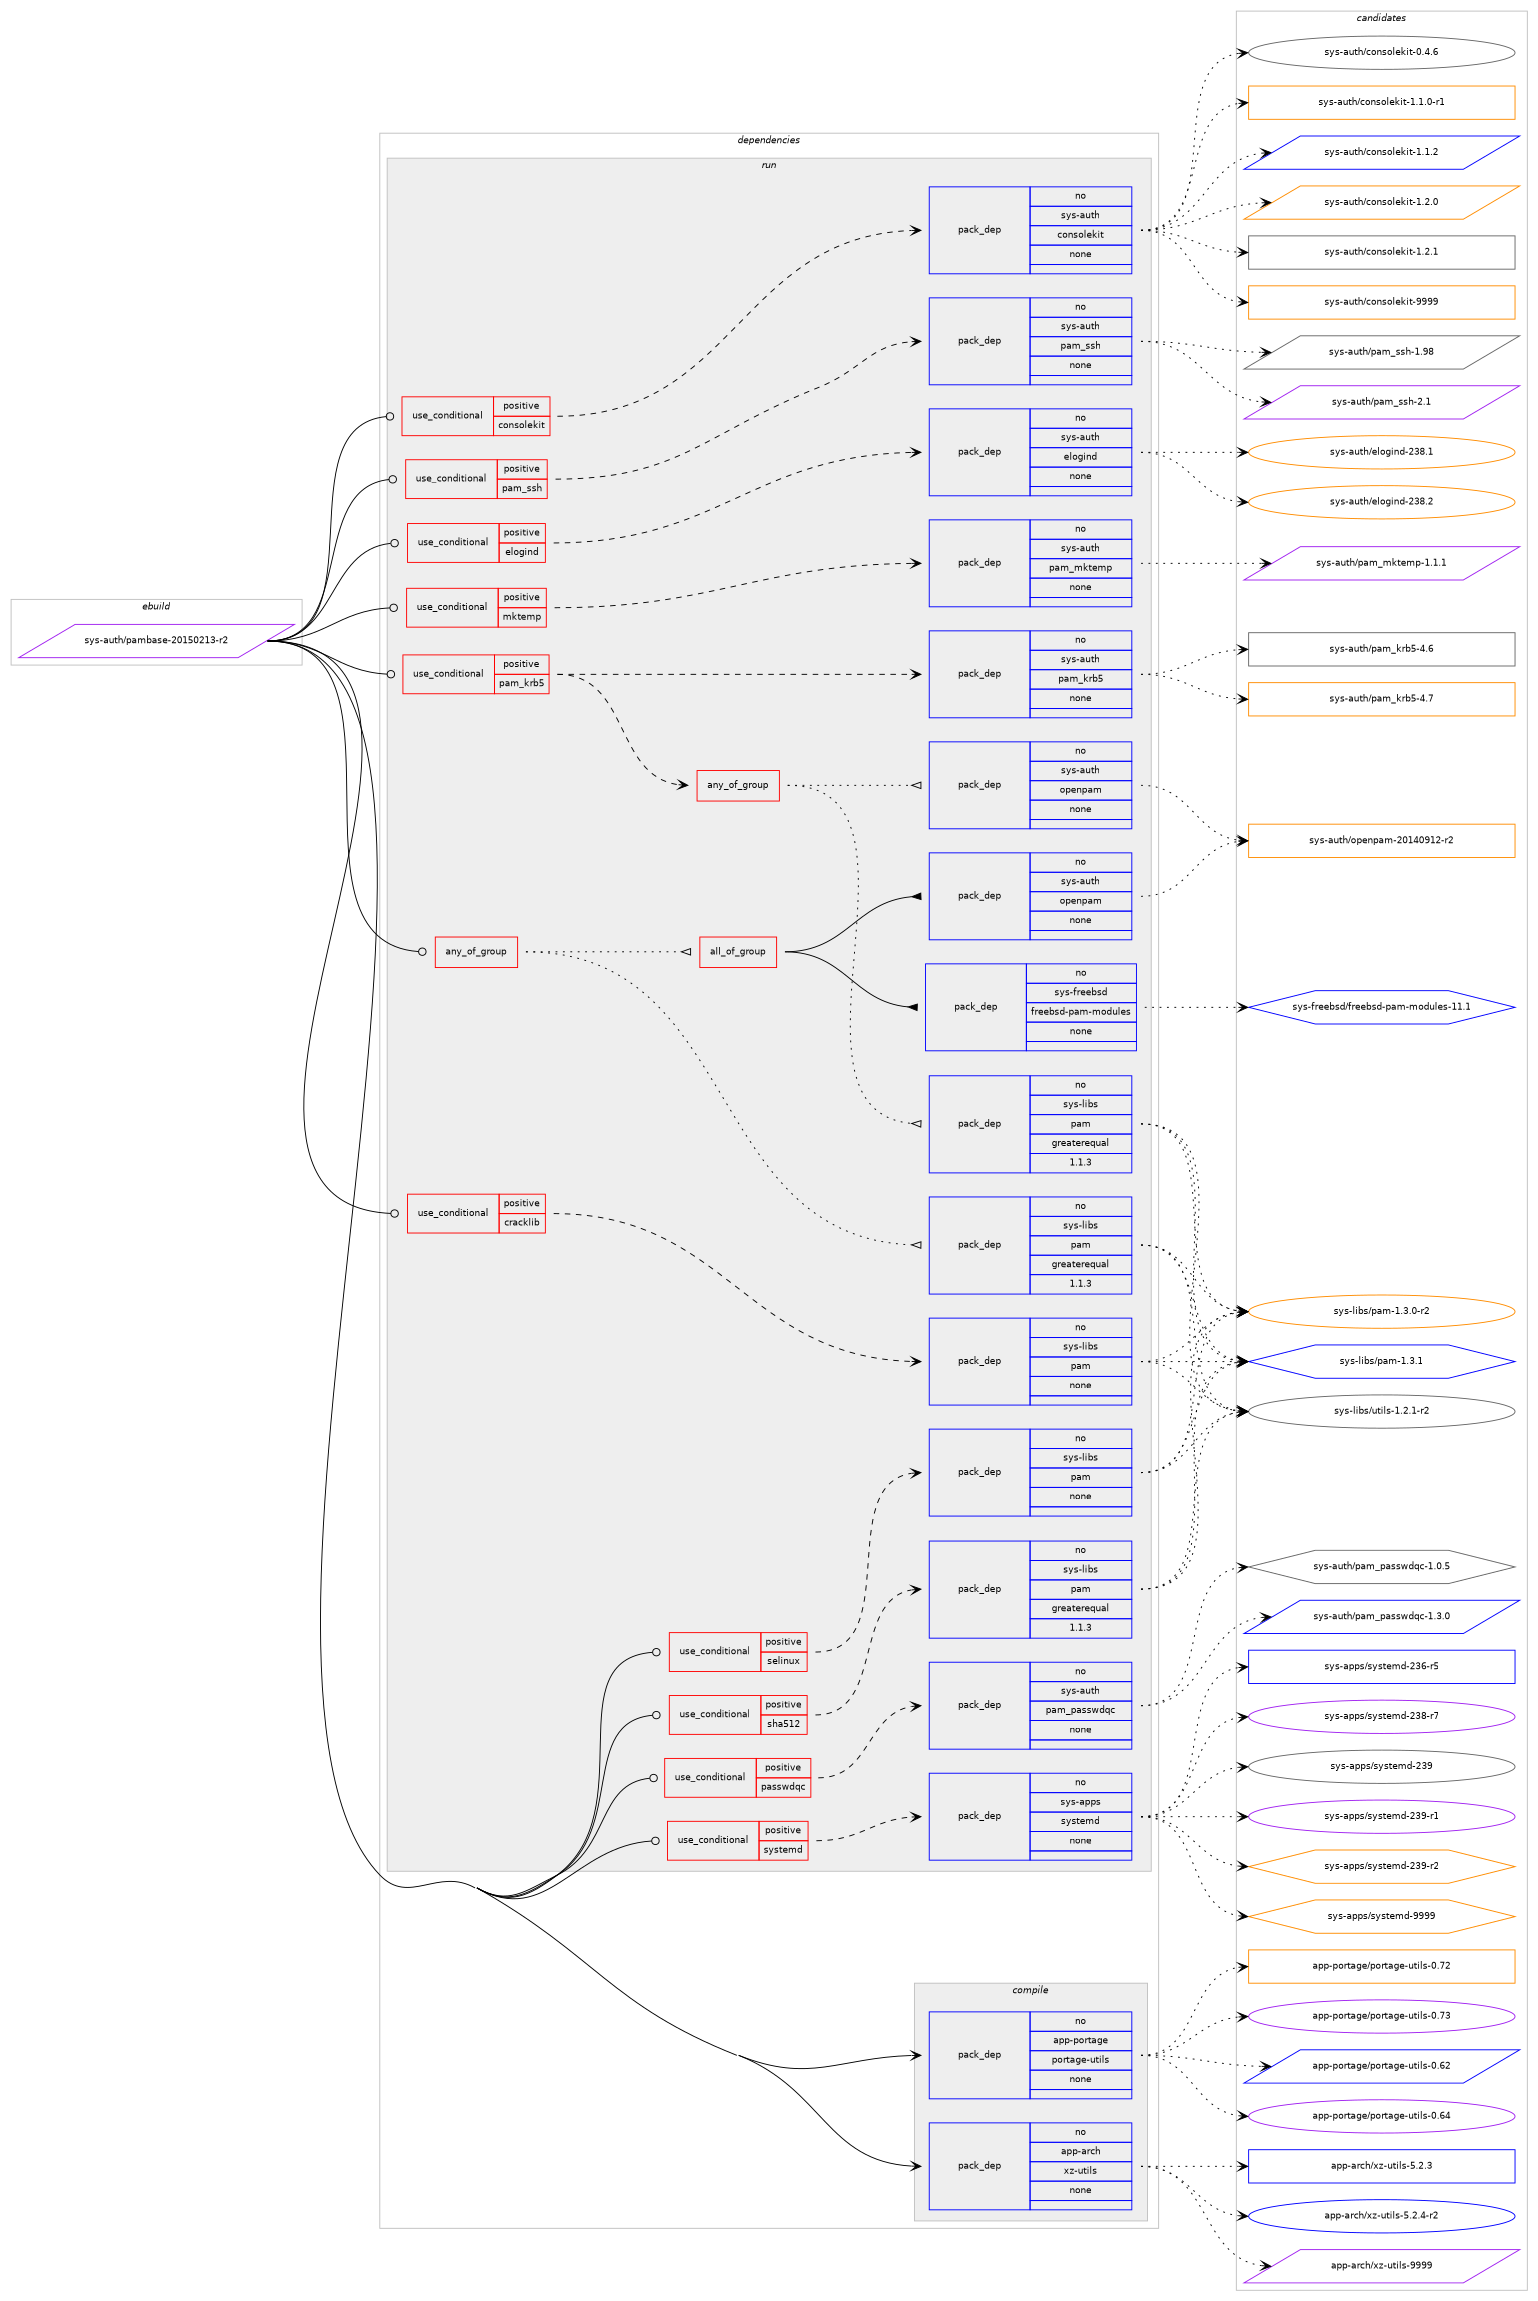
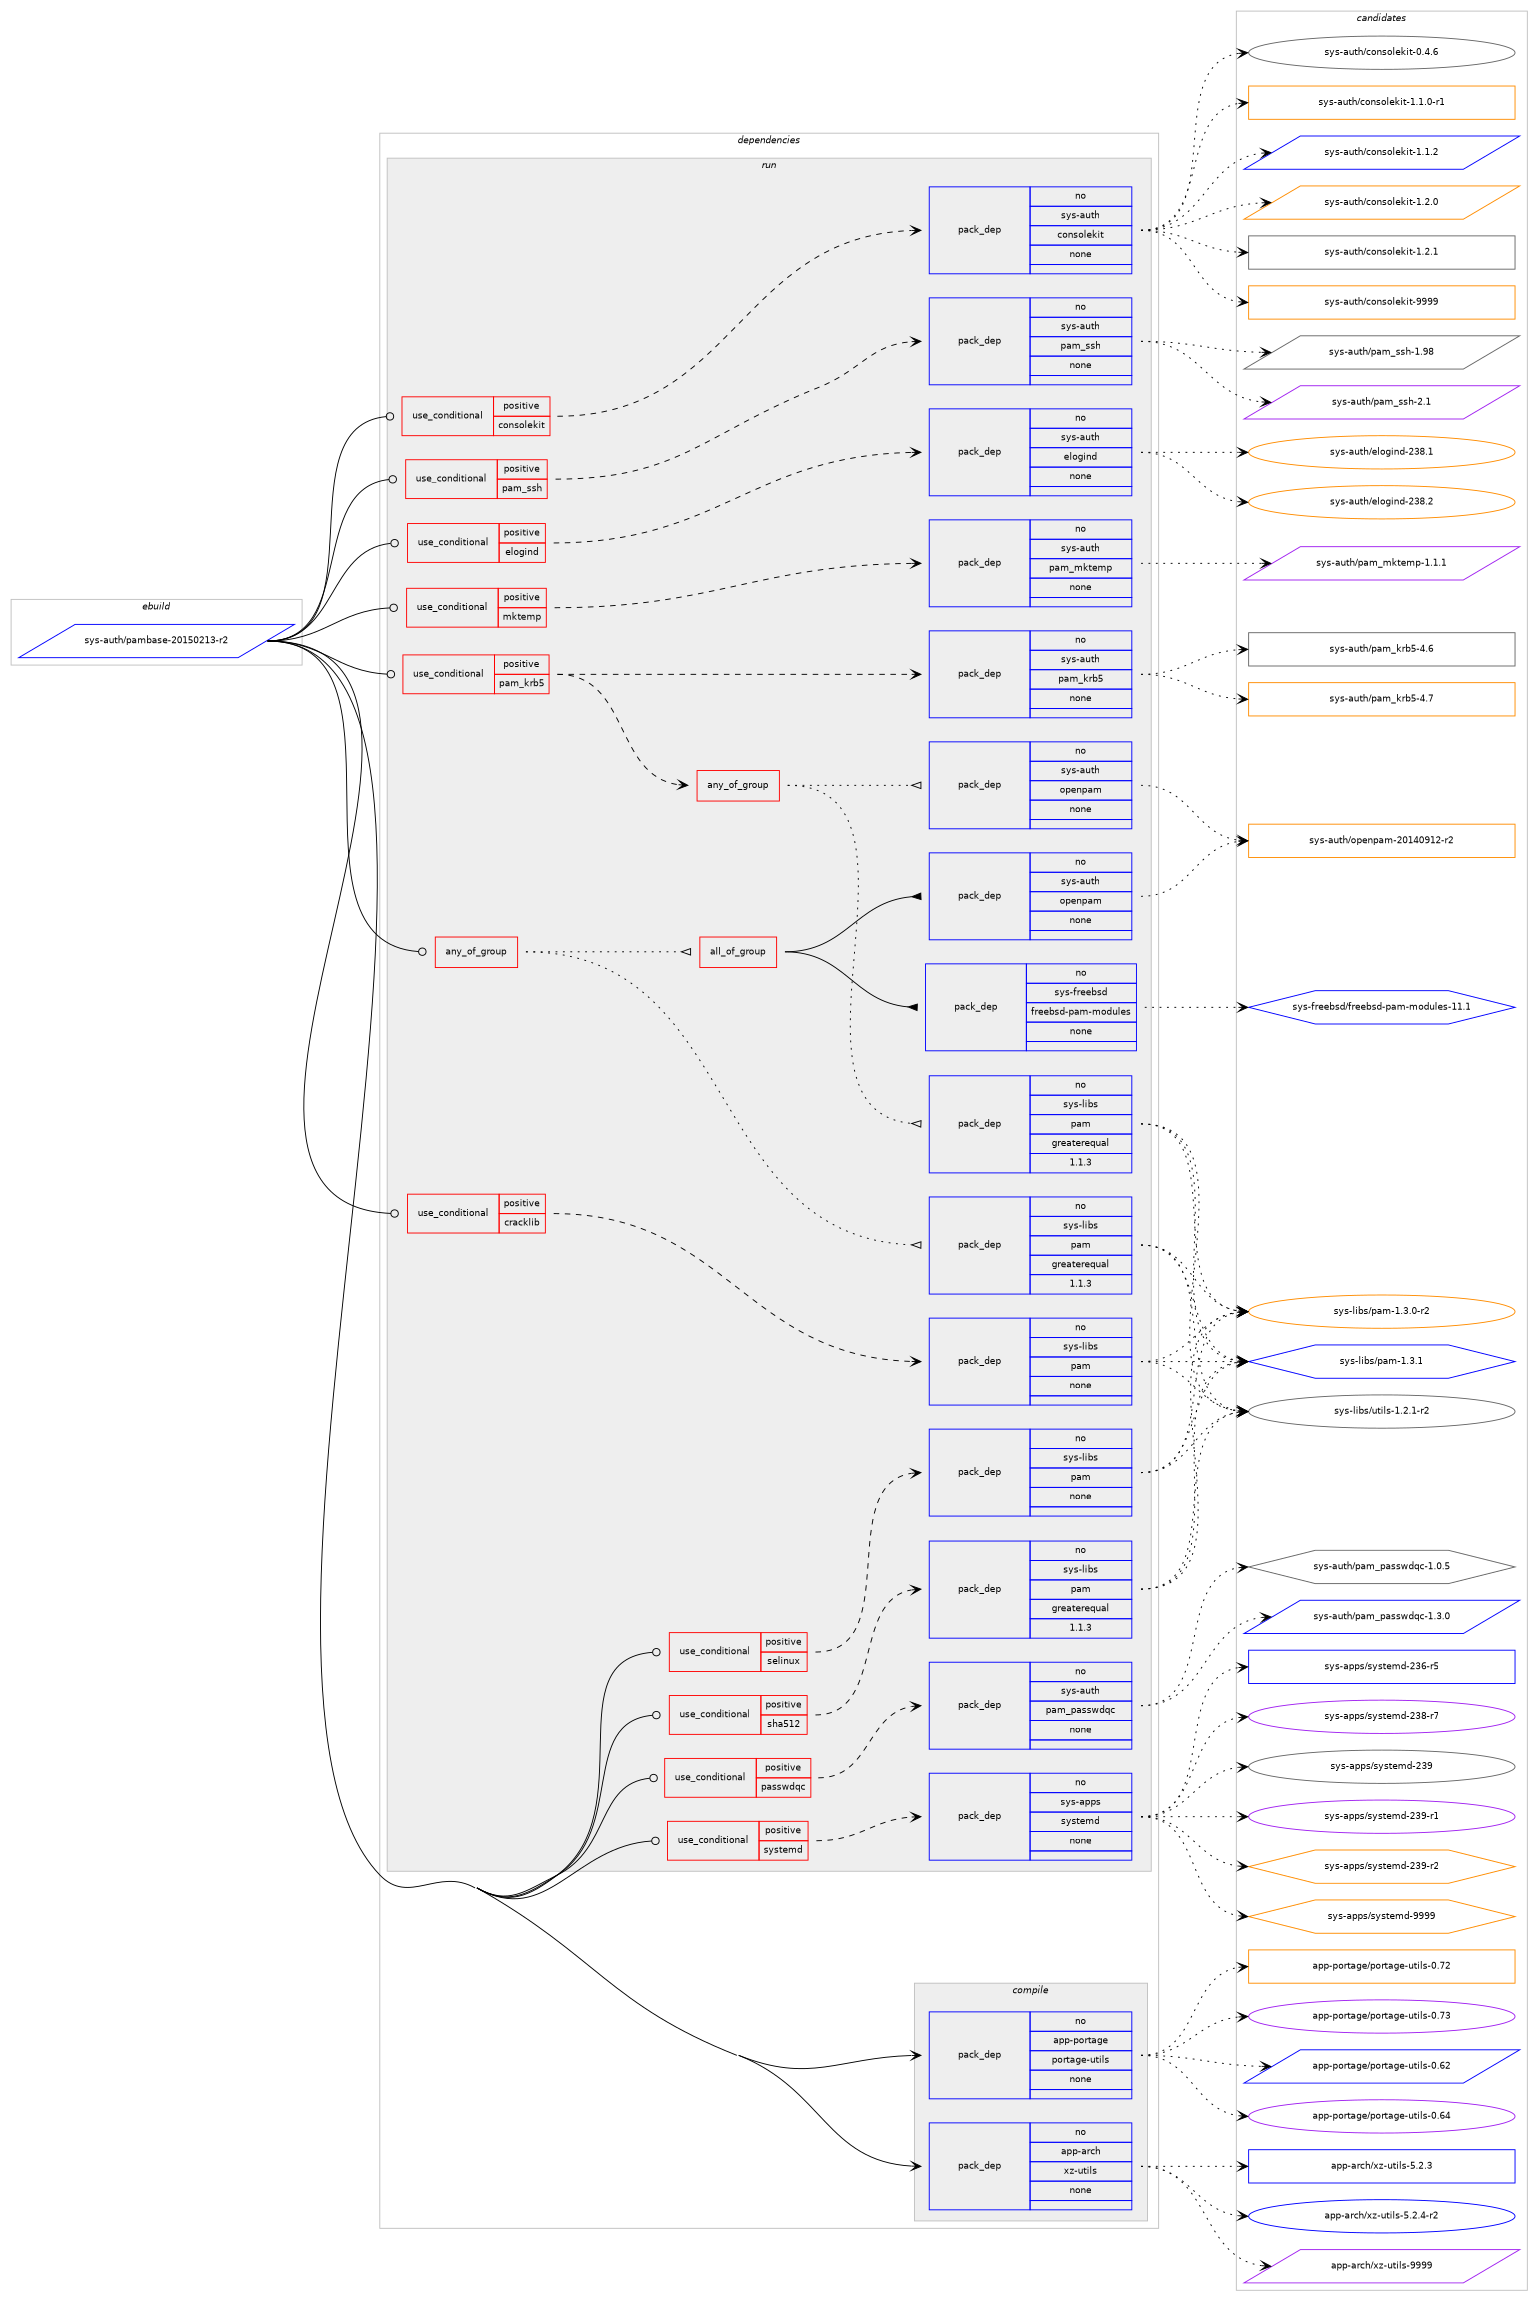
node "sys-auth/pambase-20150213-r2": color purple -> blue
